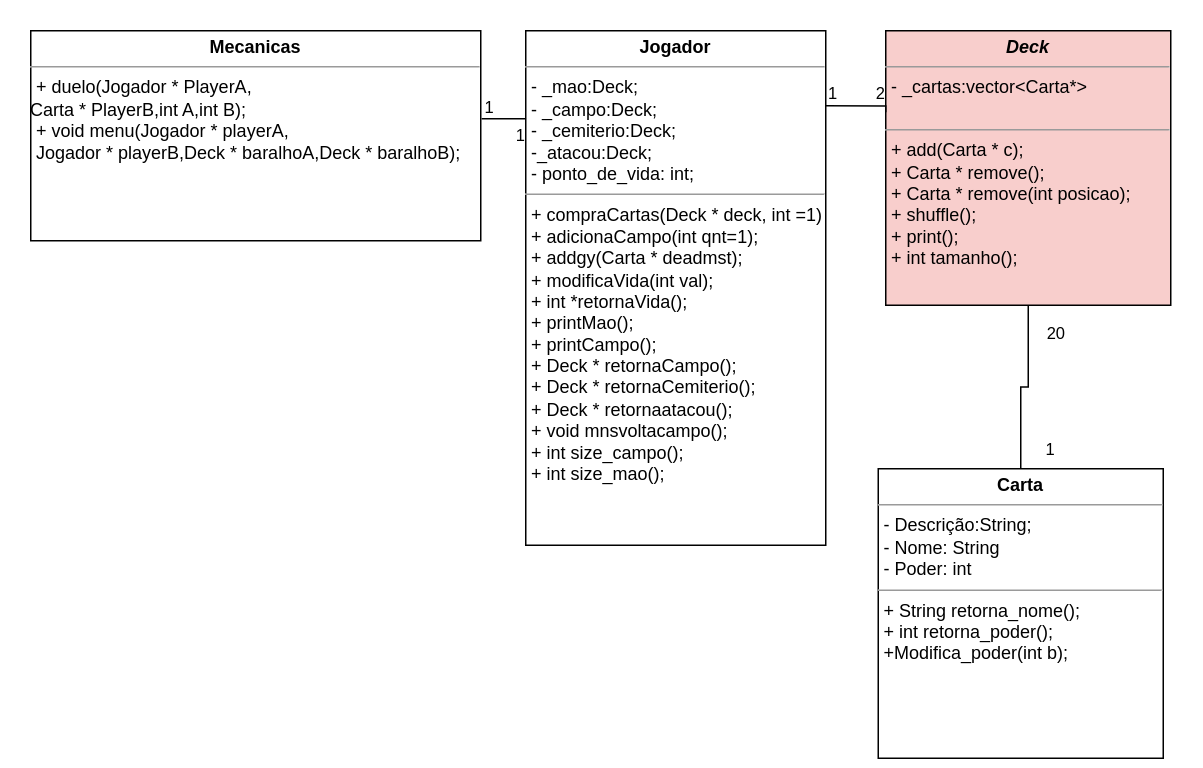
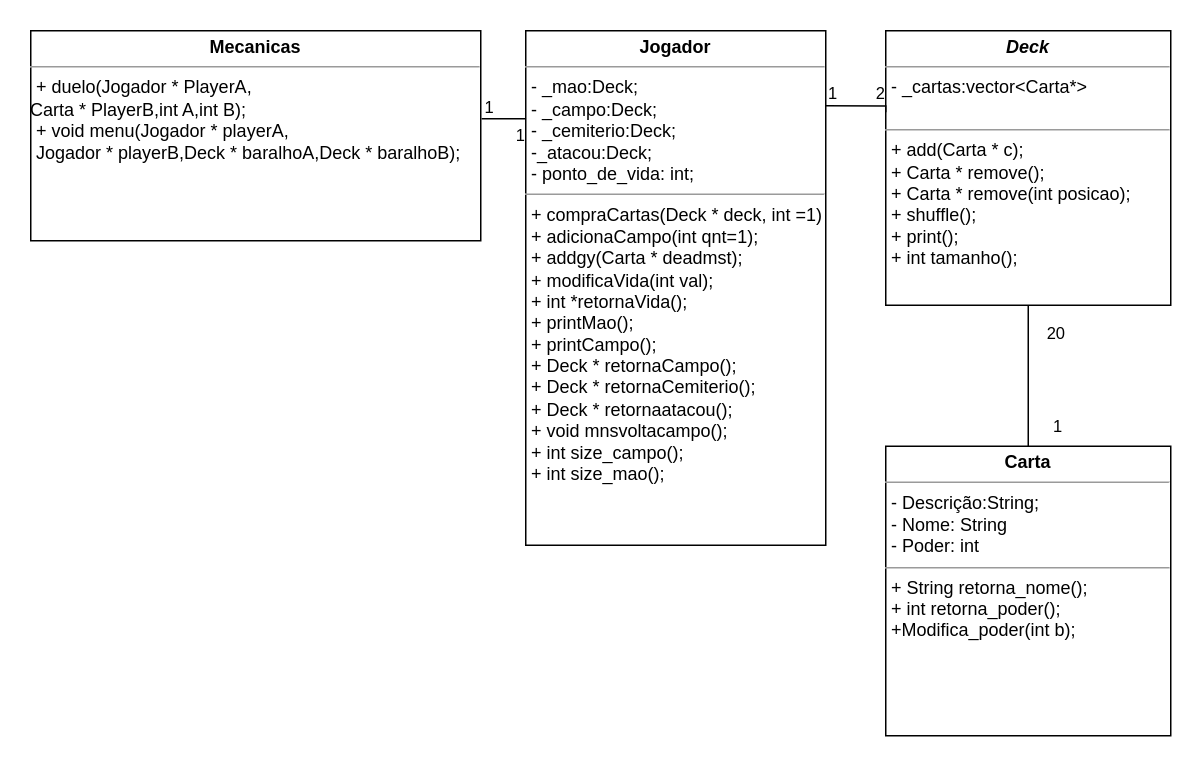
node "Deck - _cartas:vector<Carta*> + add(Carta * c); + Carta * remove(); + Carta * remove(int posicao); + shuffle(); + print(); + int tamanho();": fillcolor #f8cecc -> #ffffff
node "Carta - Descrição:String; - Nome: String - Poder: int + String retorna_nome(); + int retorna_poder(); +Modifica_poder(int b);": moved (1021, 614) -> (1028, 591)
